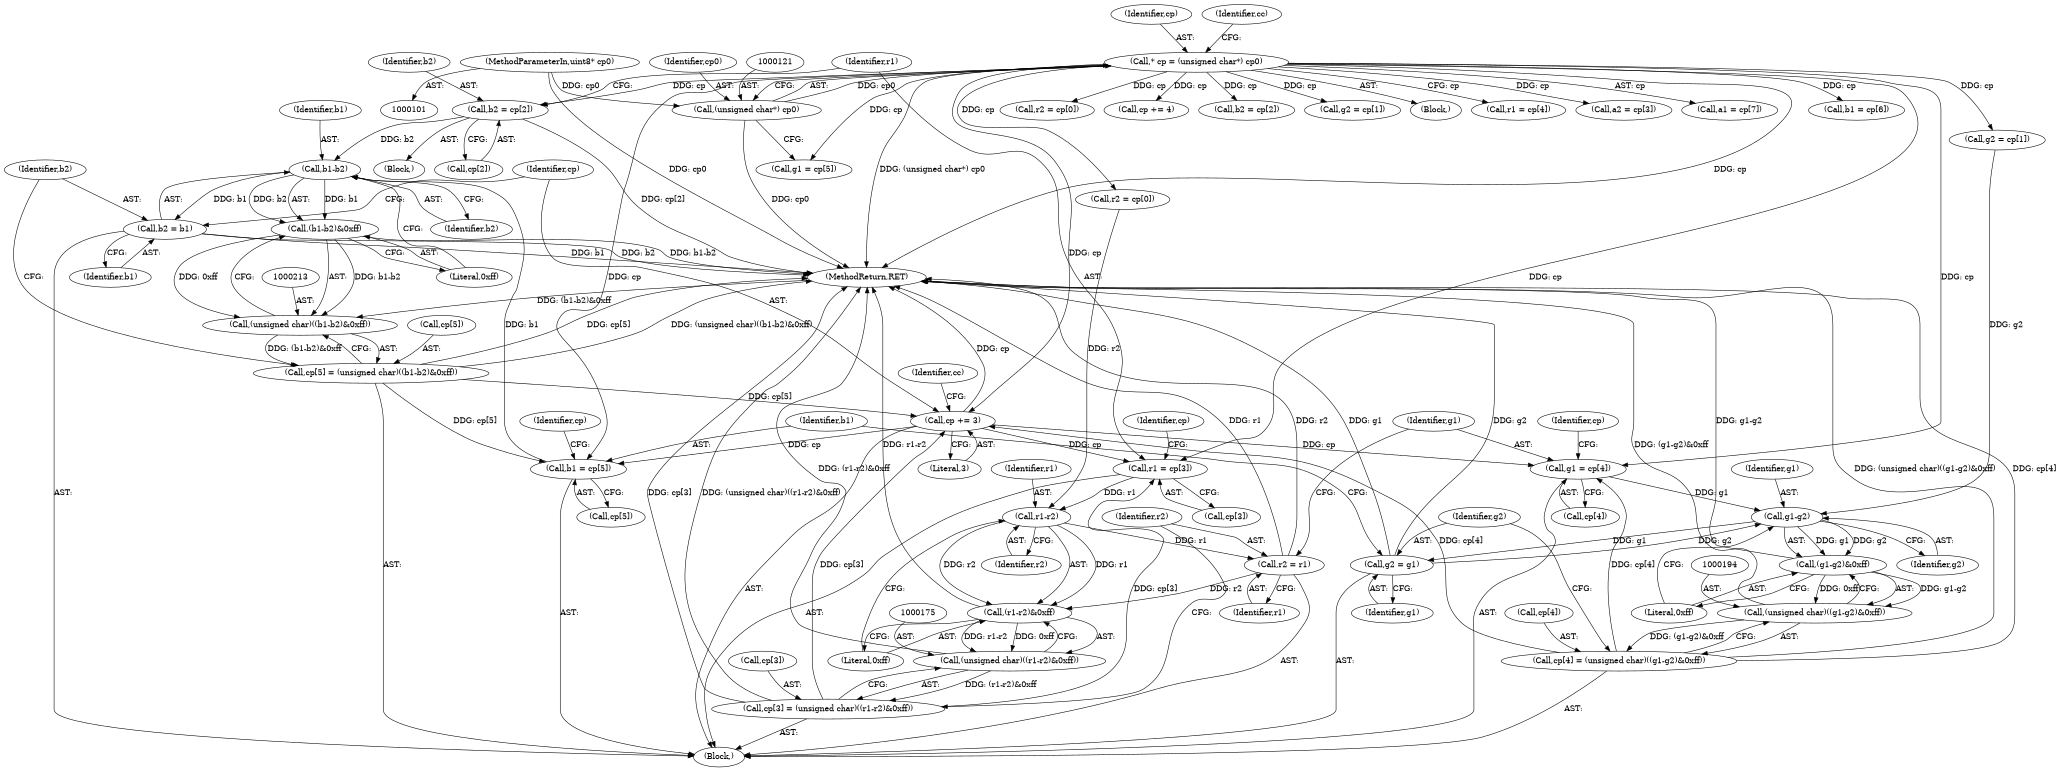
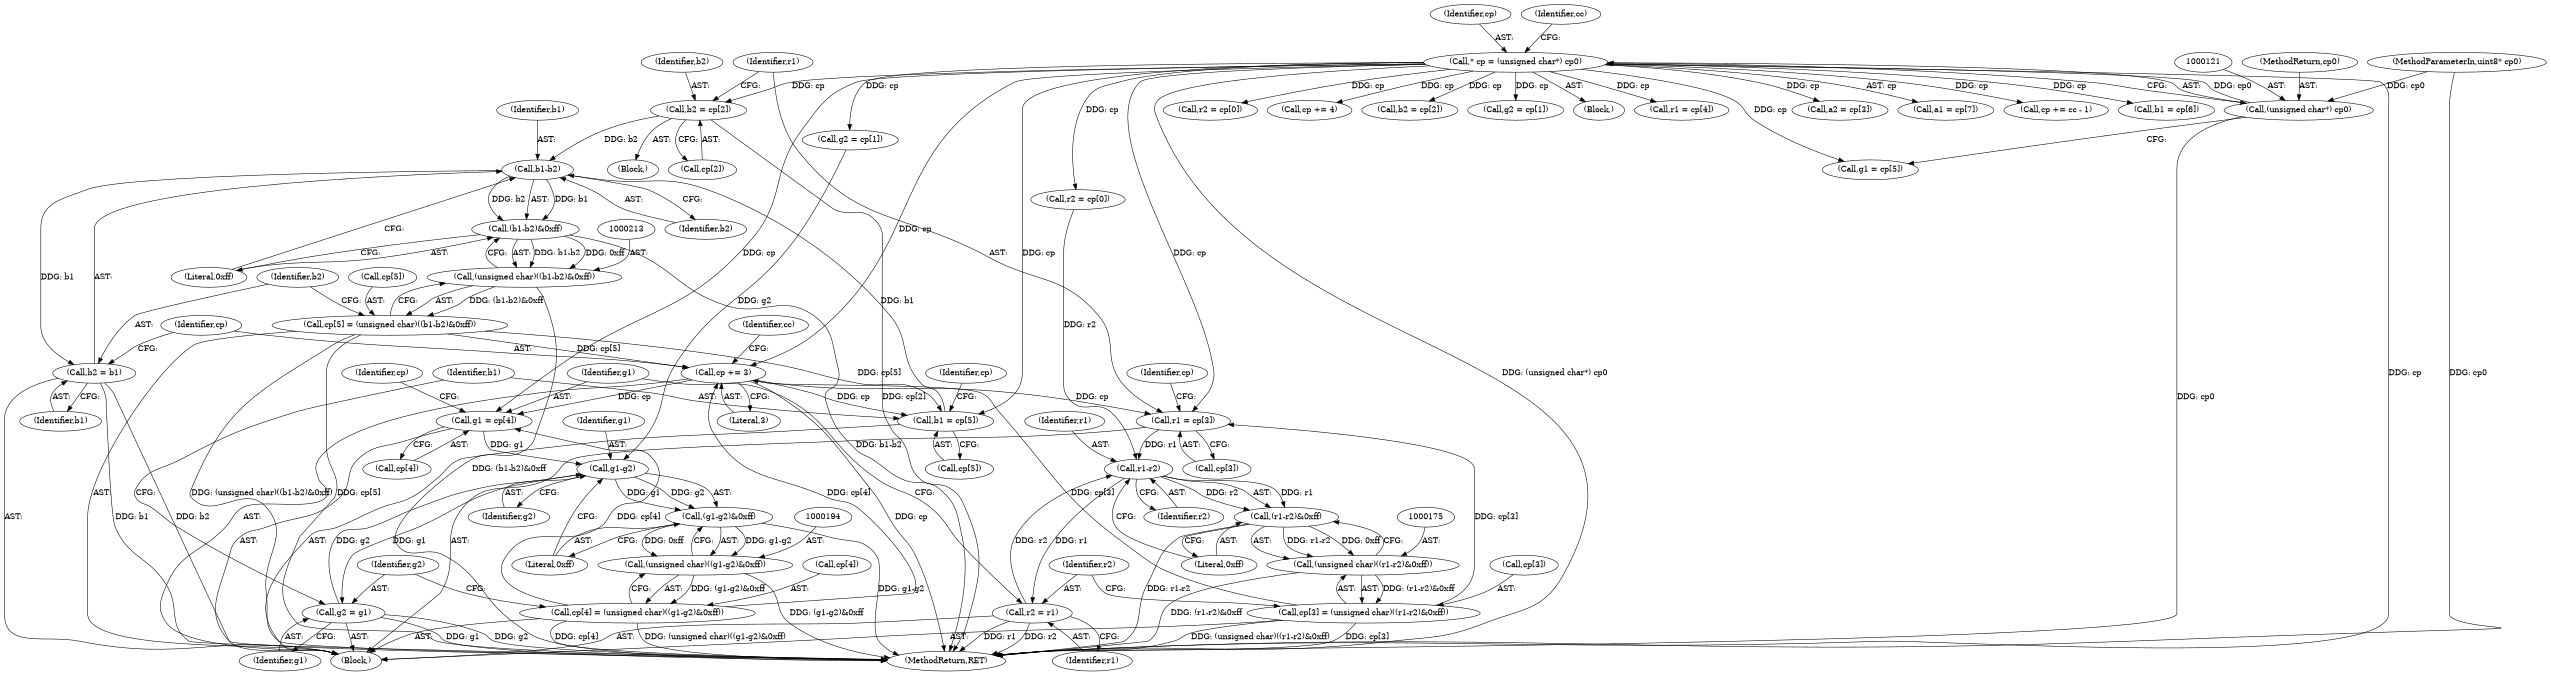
node "(Identifier,cp0)": label "(Identifier,cp0)" -> "(MethodReturn,cp0)"
edge "(Call,* cp = (unsigned char*) cp0)" -> "(Call,r1 = cp[4])": label "CFG: cp" -> "DDG: cp"
node "1000101": removed
node "(Call,cp += cc - 1)": added
edge "(MethodReturn,RET)" -> "(Call,(unsigned char)((b1-b2)&0xff))": reversed
edge "(Call,r2 = r1)" -> "(Call,(r1-r2)&0xff)": now "(Call,r2 = r1)" -> "(Call,r1-r2)"
edge "(Call,cp[3] = (unsigned char)((r1-r2)&0xff))" -> "(Call,(unsigned char)((r1-r2)&0xff))": label "CFG: " -> "AST: "
